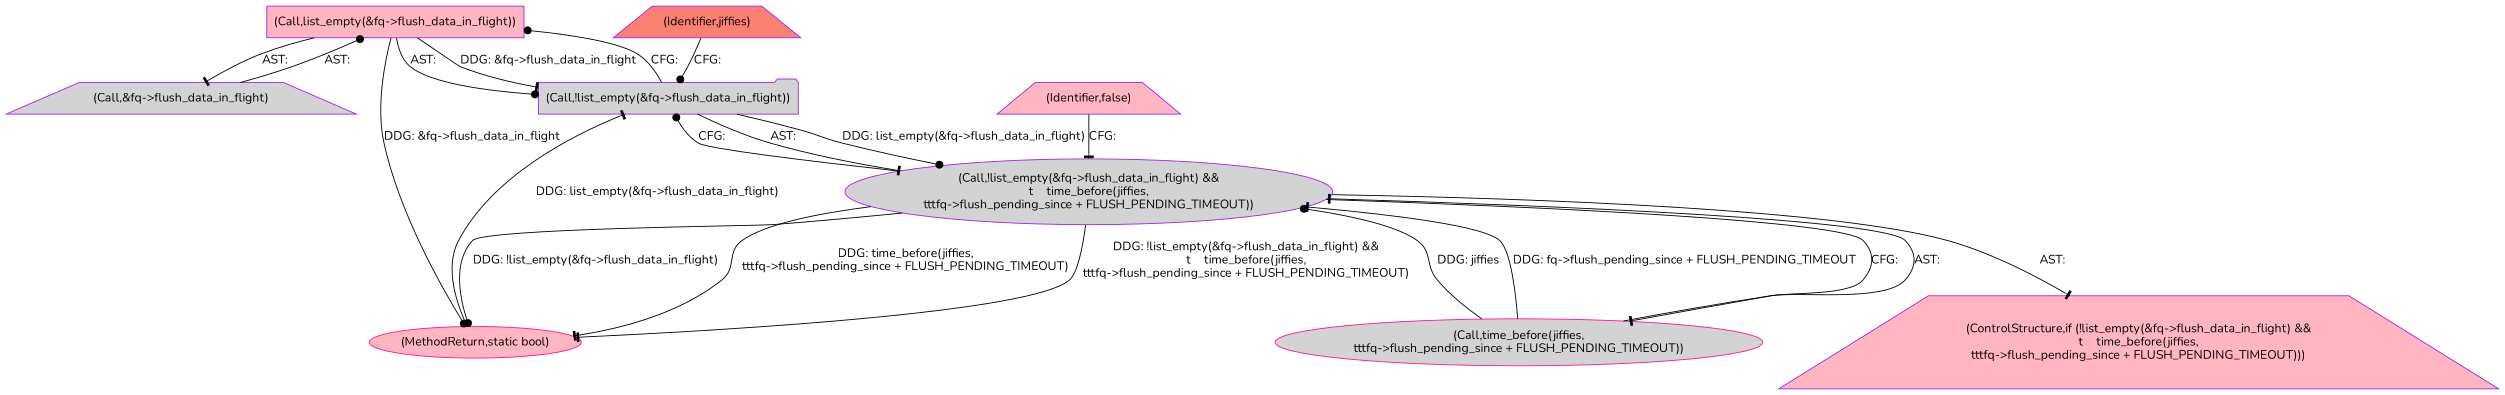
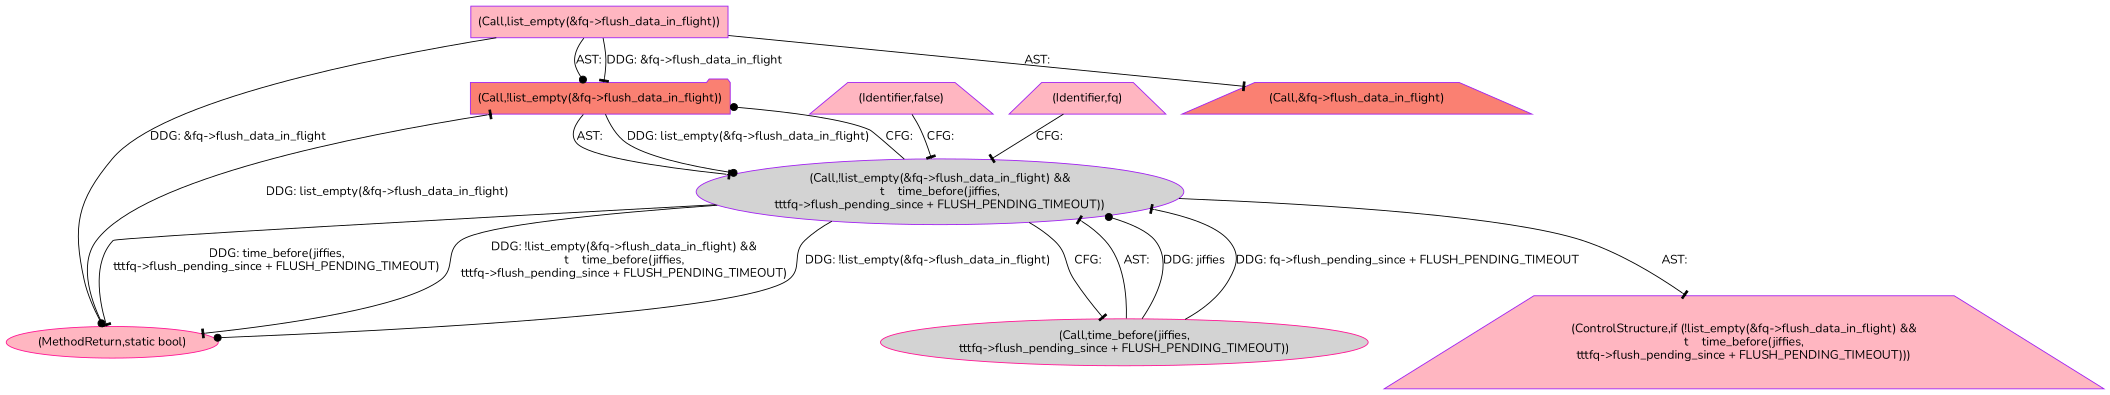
node "(Identifier,jiffies)": removed
edge "(Call,!list_empty(&fq->flush_data_in_flight))" -> "(Call,list_empty(&fq->flush_data_in_flight))": removed, label "CFG:"
edge "(Call,&fq->flush_data_in_flight)" -> "(Call,list_empty(&fq->flush_data_in_flight))": removed, label "AST:"
node "(Call,&fq->flush_data_in_flight)": fillcolor lightgrey -> salmon
node "(Call,!list_empty(&fq->flush_data_in_flight))": fillcolor lightgrey -> salmon
node "(Identifier,fq)": added
